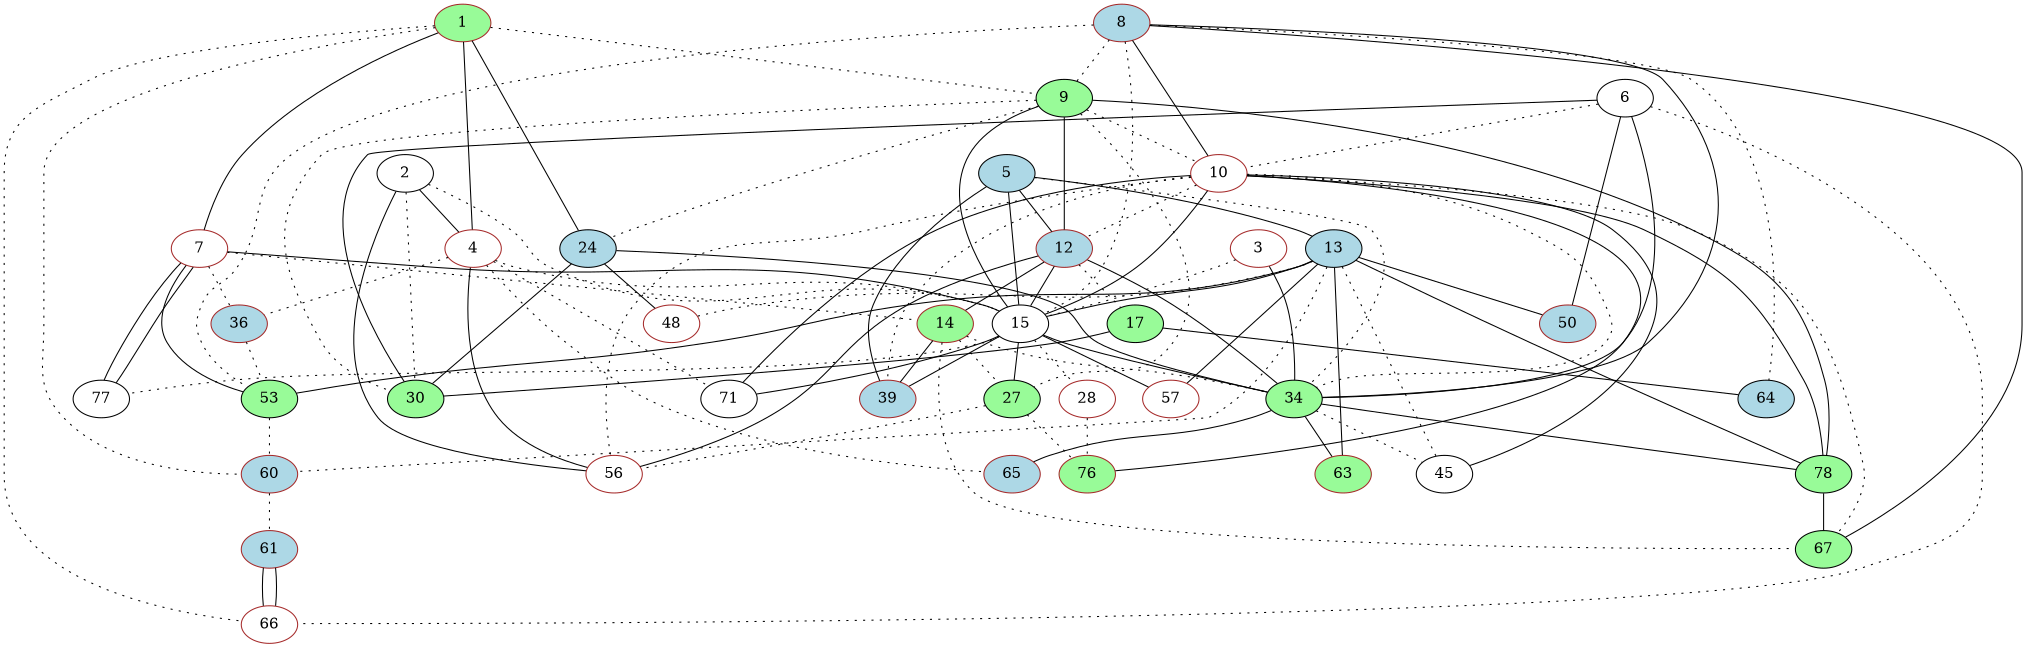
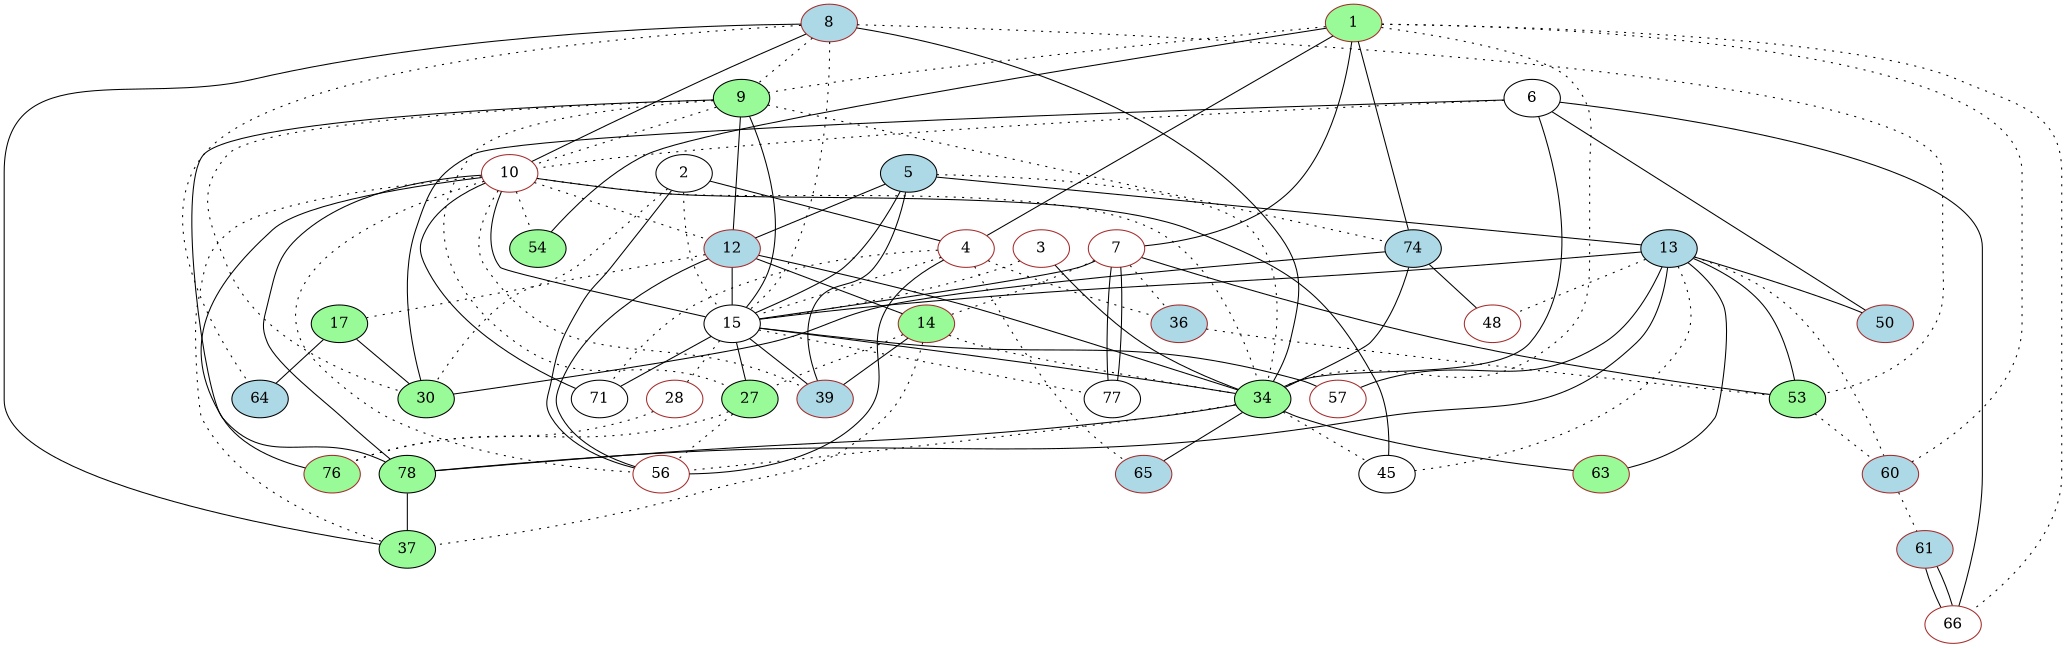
node "54": added
node "24": label "24" -> "74"
edge "1" -- "34": added
edge "34" -- "56": added
node "67": label "67" -> "37"
edge "6" -- "66": style dotted -> solid
